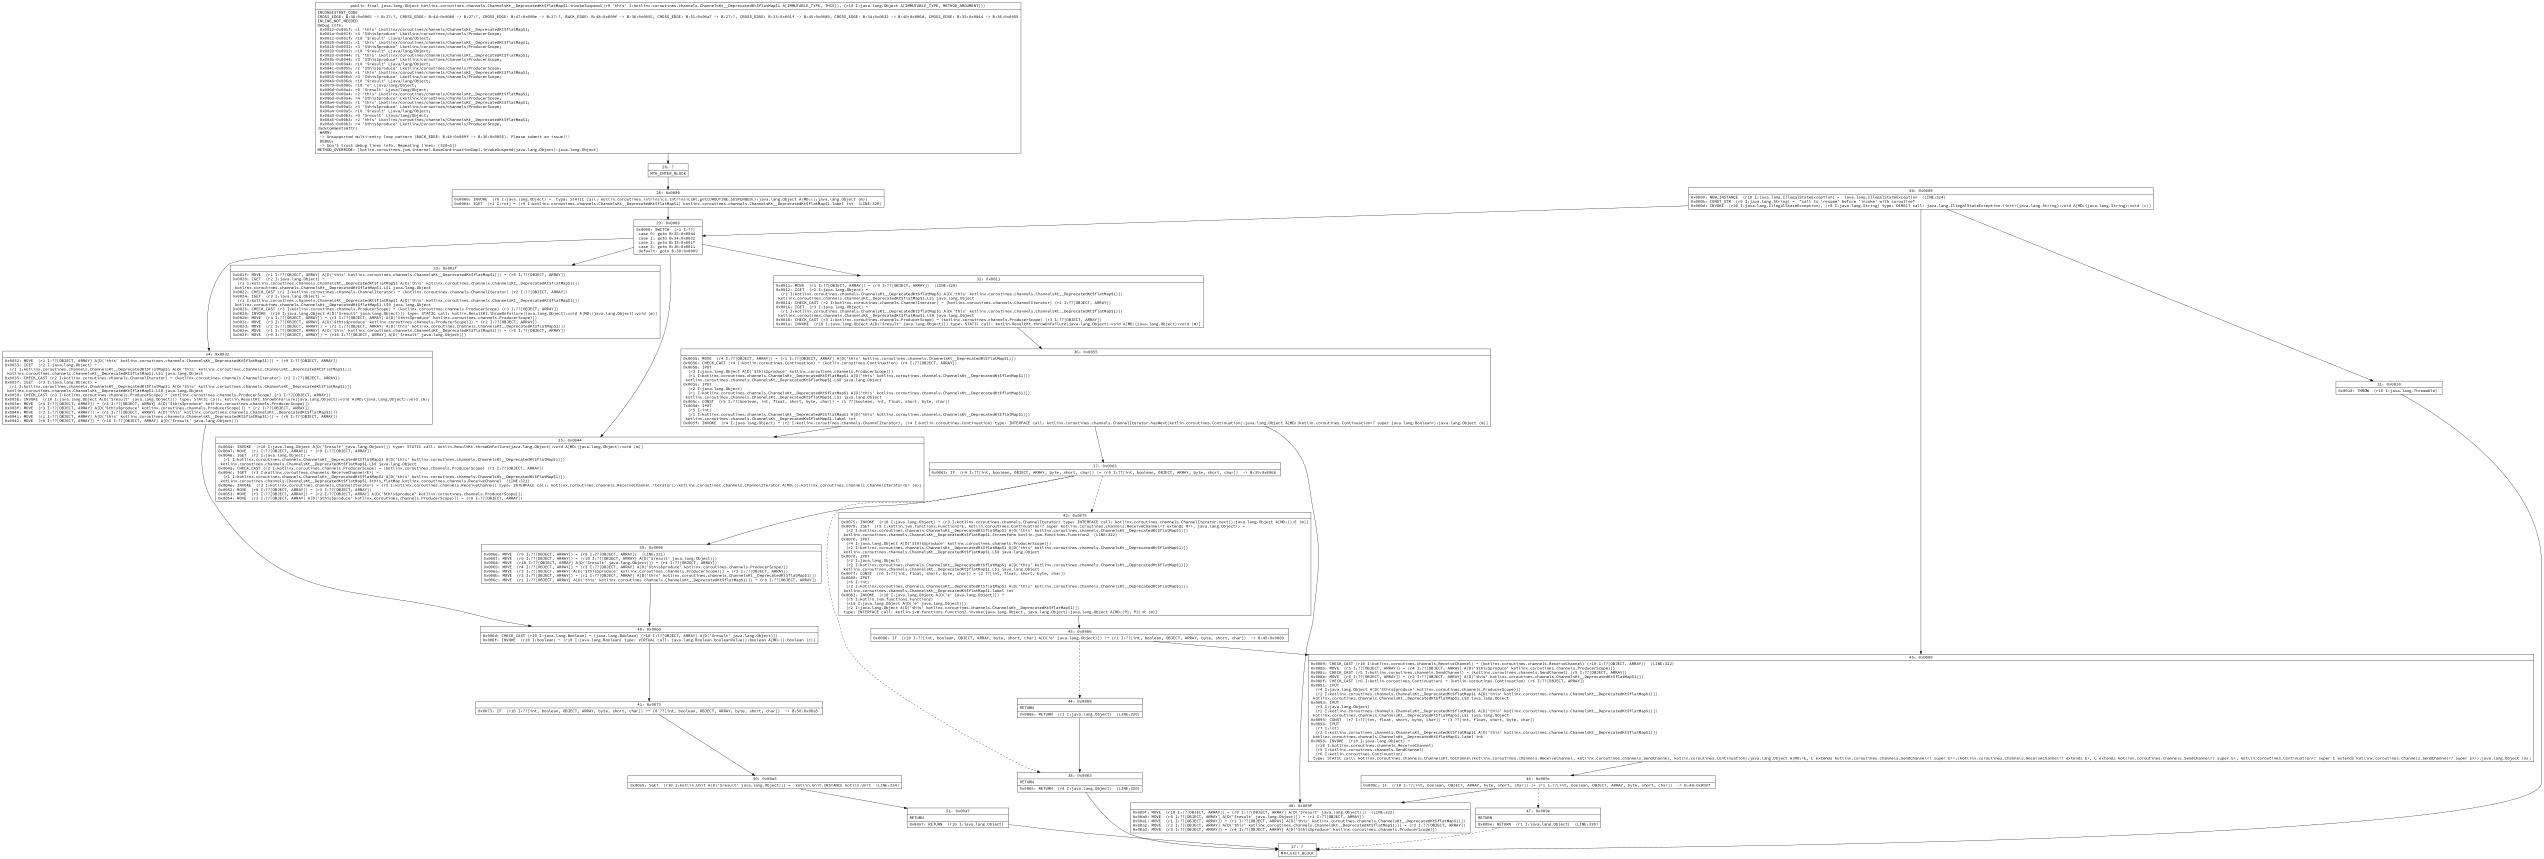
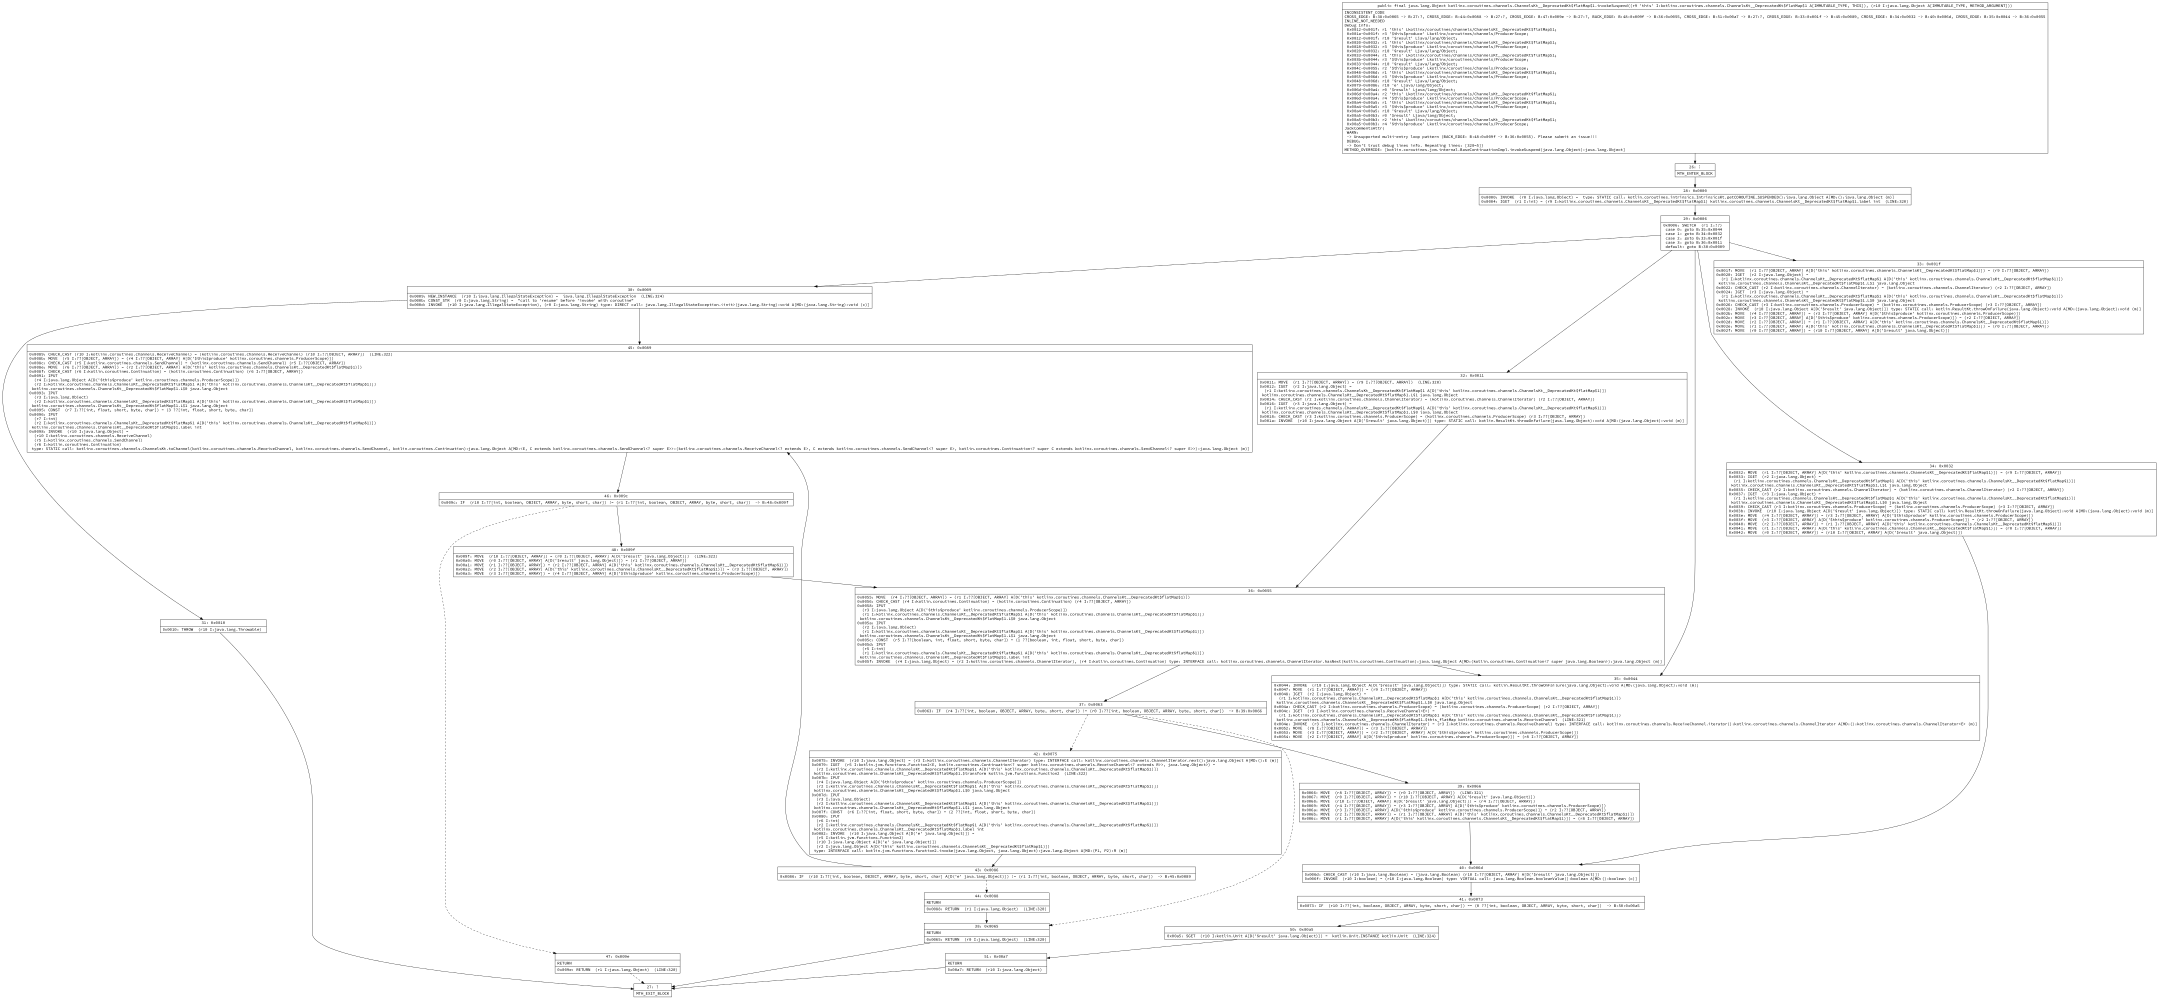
edge "30: 0x0009" -> "29: 0x0006": reversed
node "36: 0x0055": text "7x005d: IPUT" -> "0x005d: IPUT"
edge "36: 0x0055" -> "48: 0x009f": reversed
